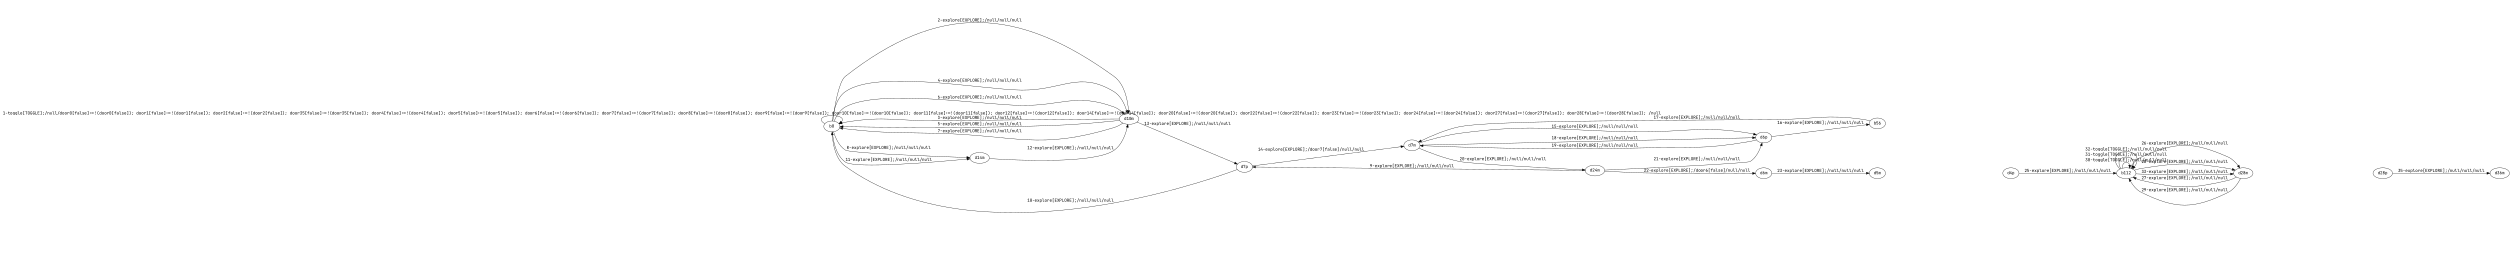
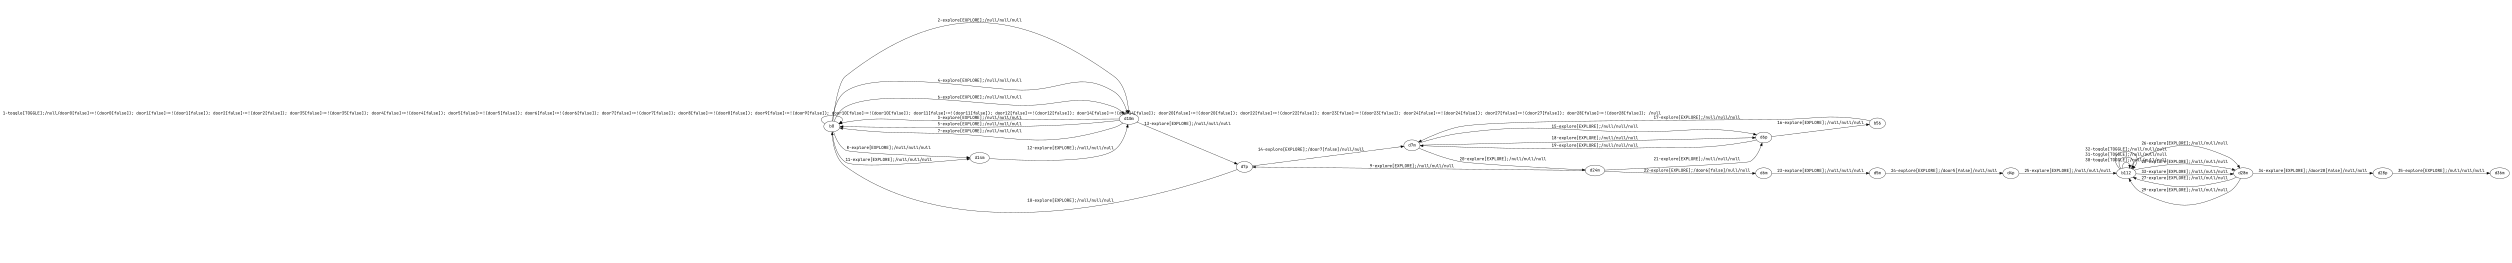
edge "d5m" -> "d4p": added, label "24-explore[EXPLORE];/door5[false]/null/null"
edge "d28m" -> "d28p": added, label "34-explore[EXPLORE];/door28[false]/null/null"
